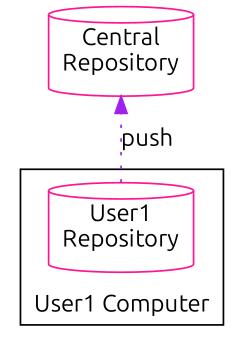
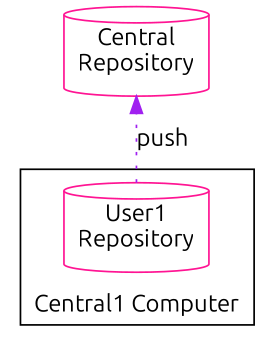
cluster "User1 Computer": label "User1 Computer" -> "Central1 Computer"
